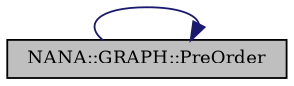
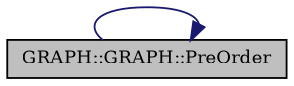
node "NANA::GRAPH::PreOrder": label "NANA::GRAPH::PreOrder" -> "GRAPH::GRAPH::PreOrder"
